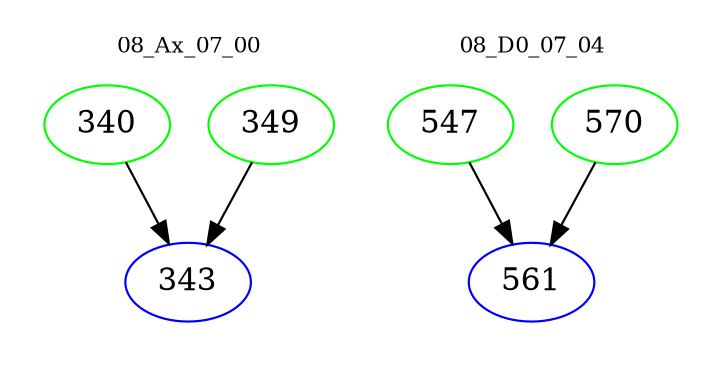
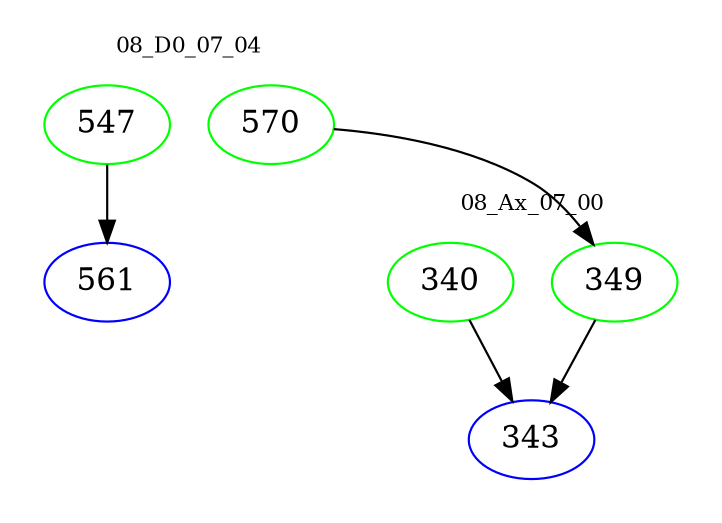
edge "570" -> "561": now "570" -> "349"
